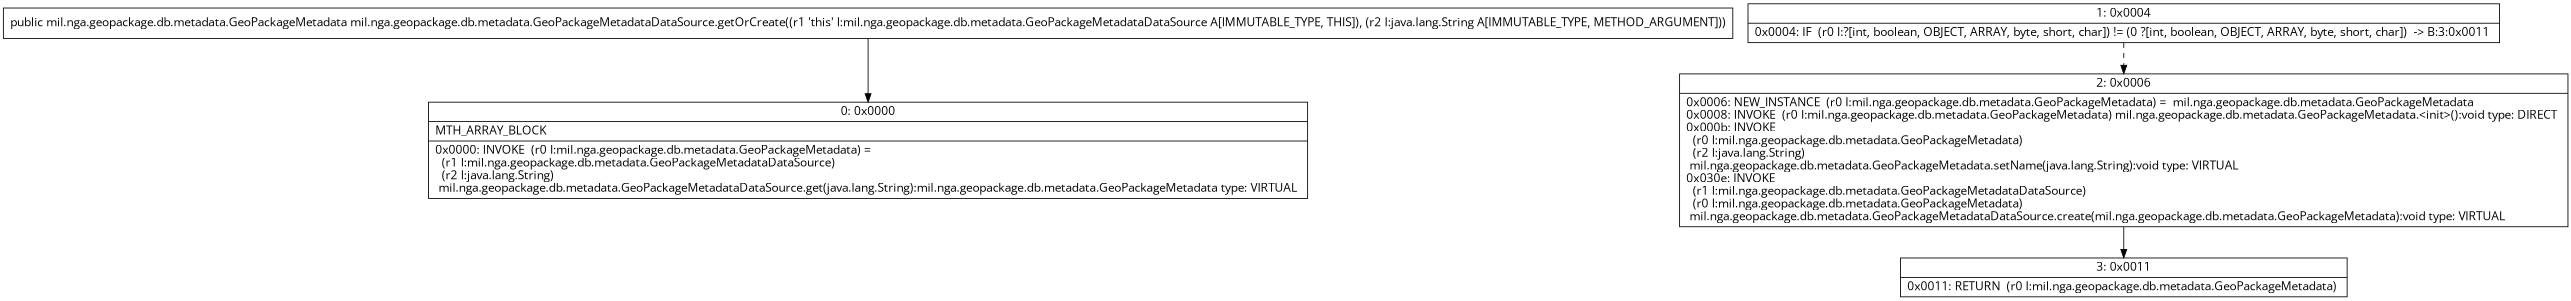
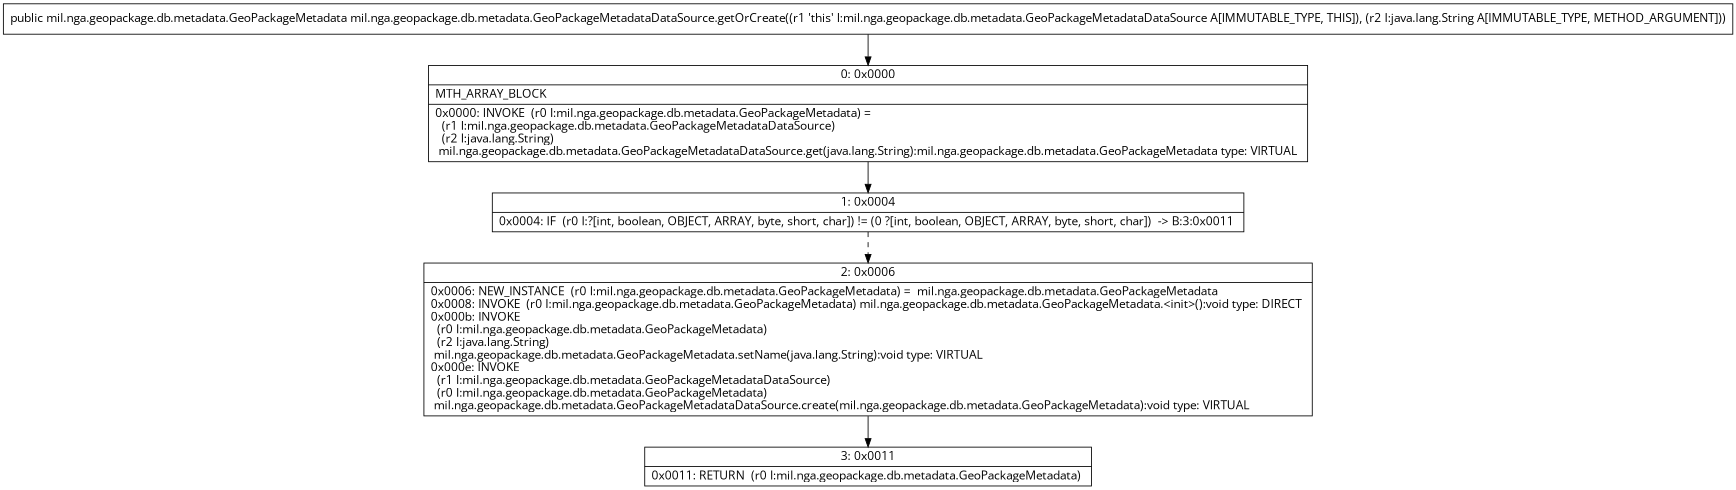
edge "0: 0x0000" -> "1: 0x0004": added
node "2: 0x0006": text "0x030e: INVOKE" -> "0x000e: INVOKE"
